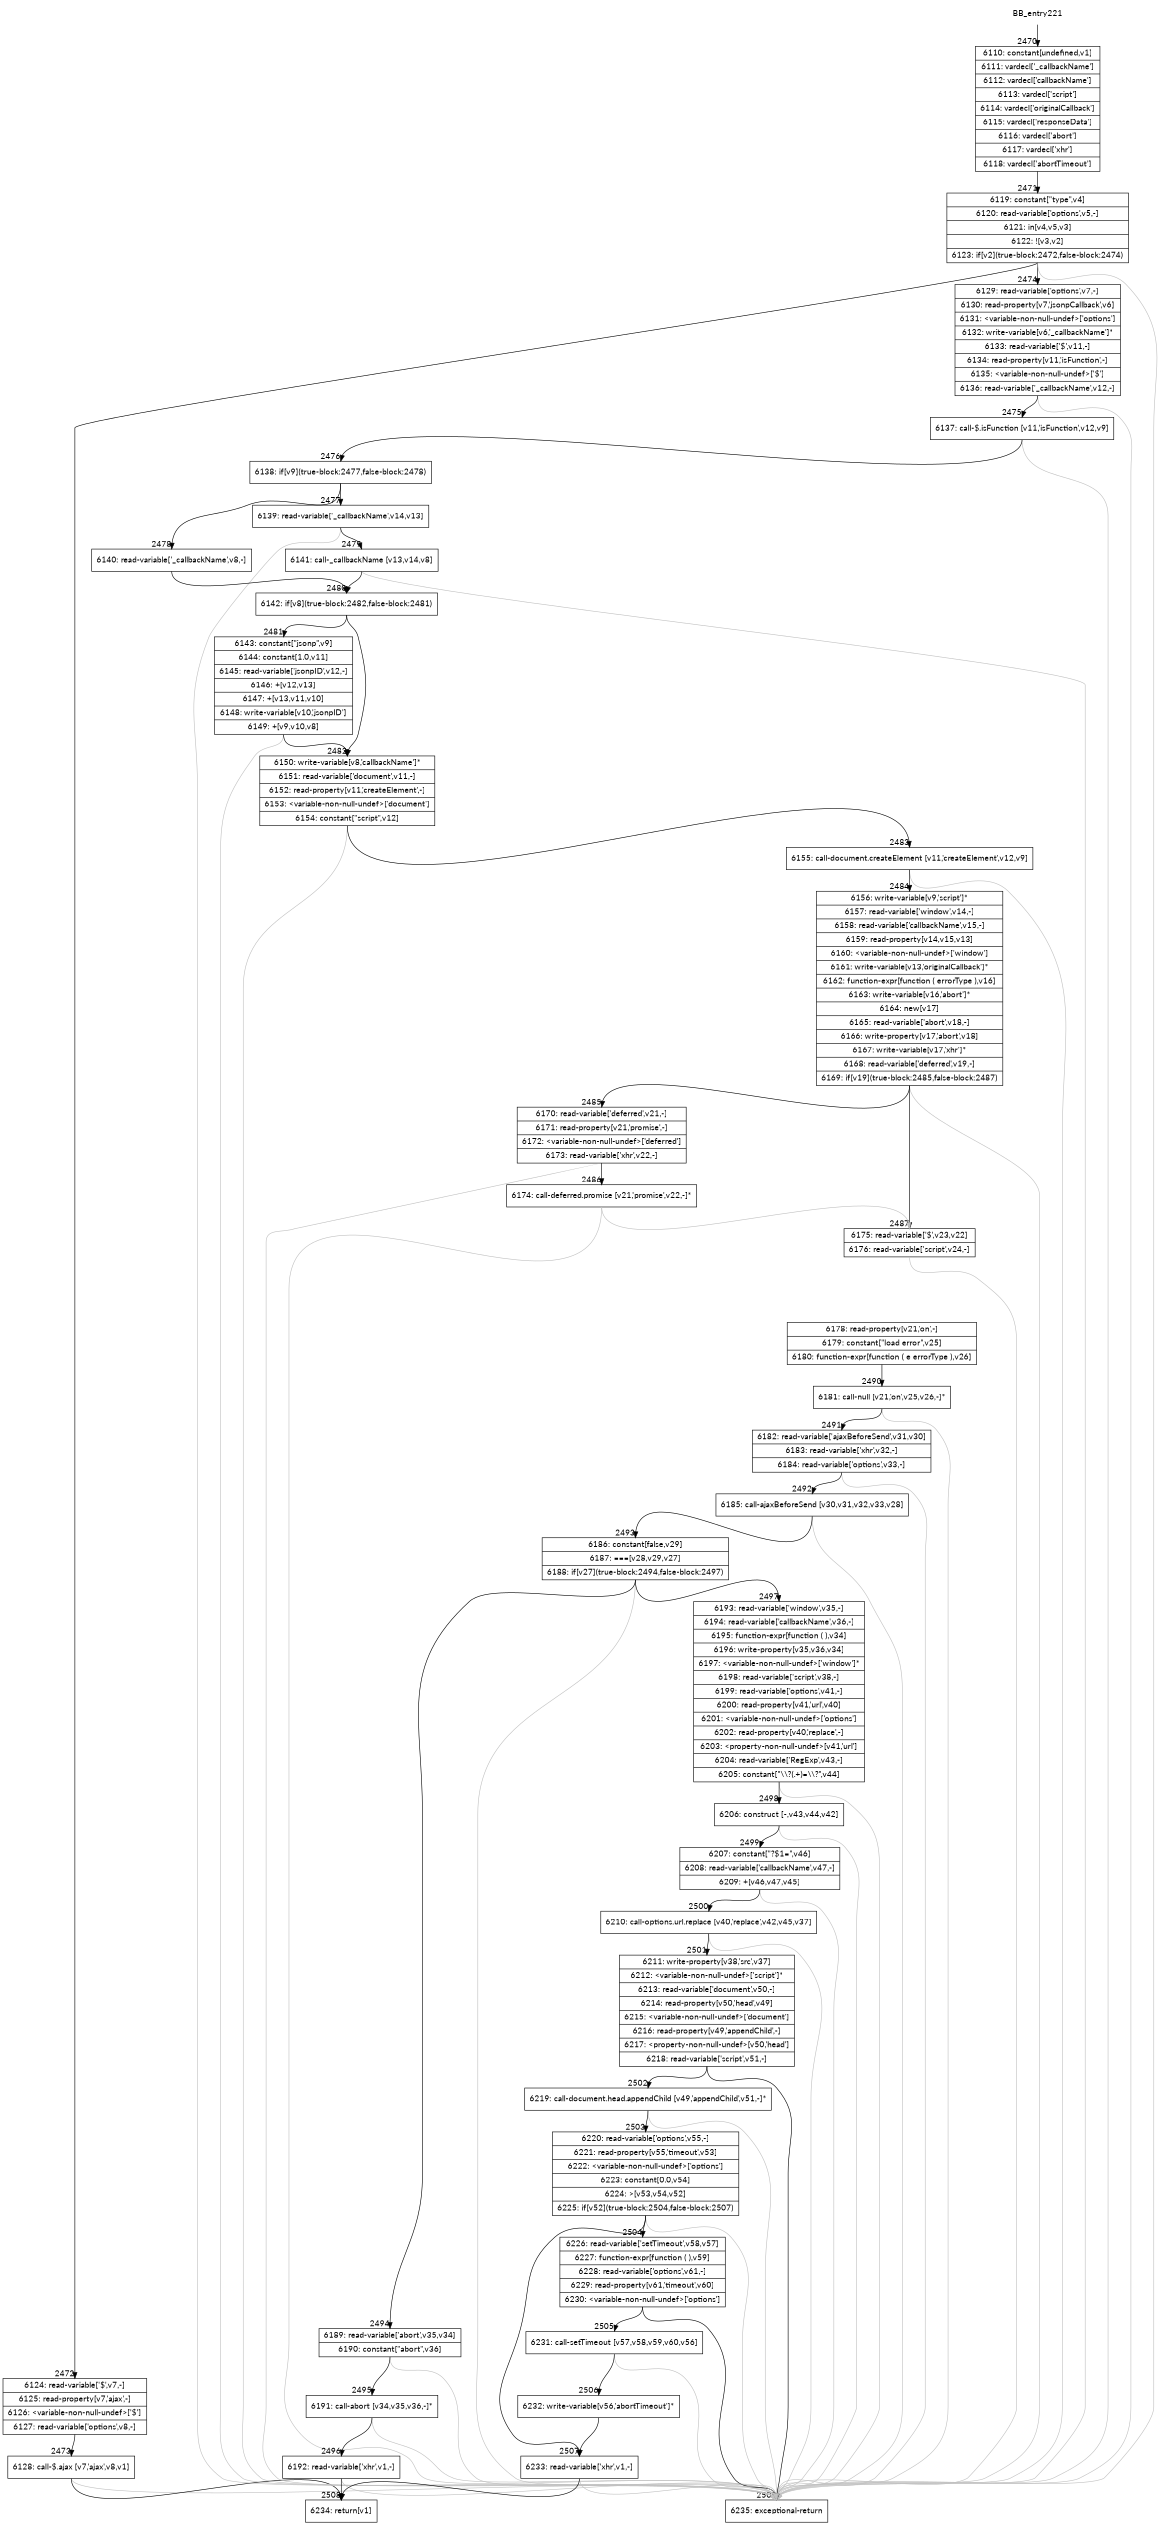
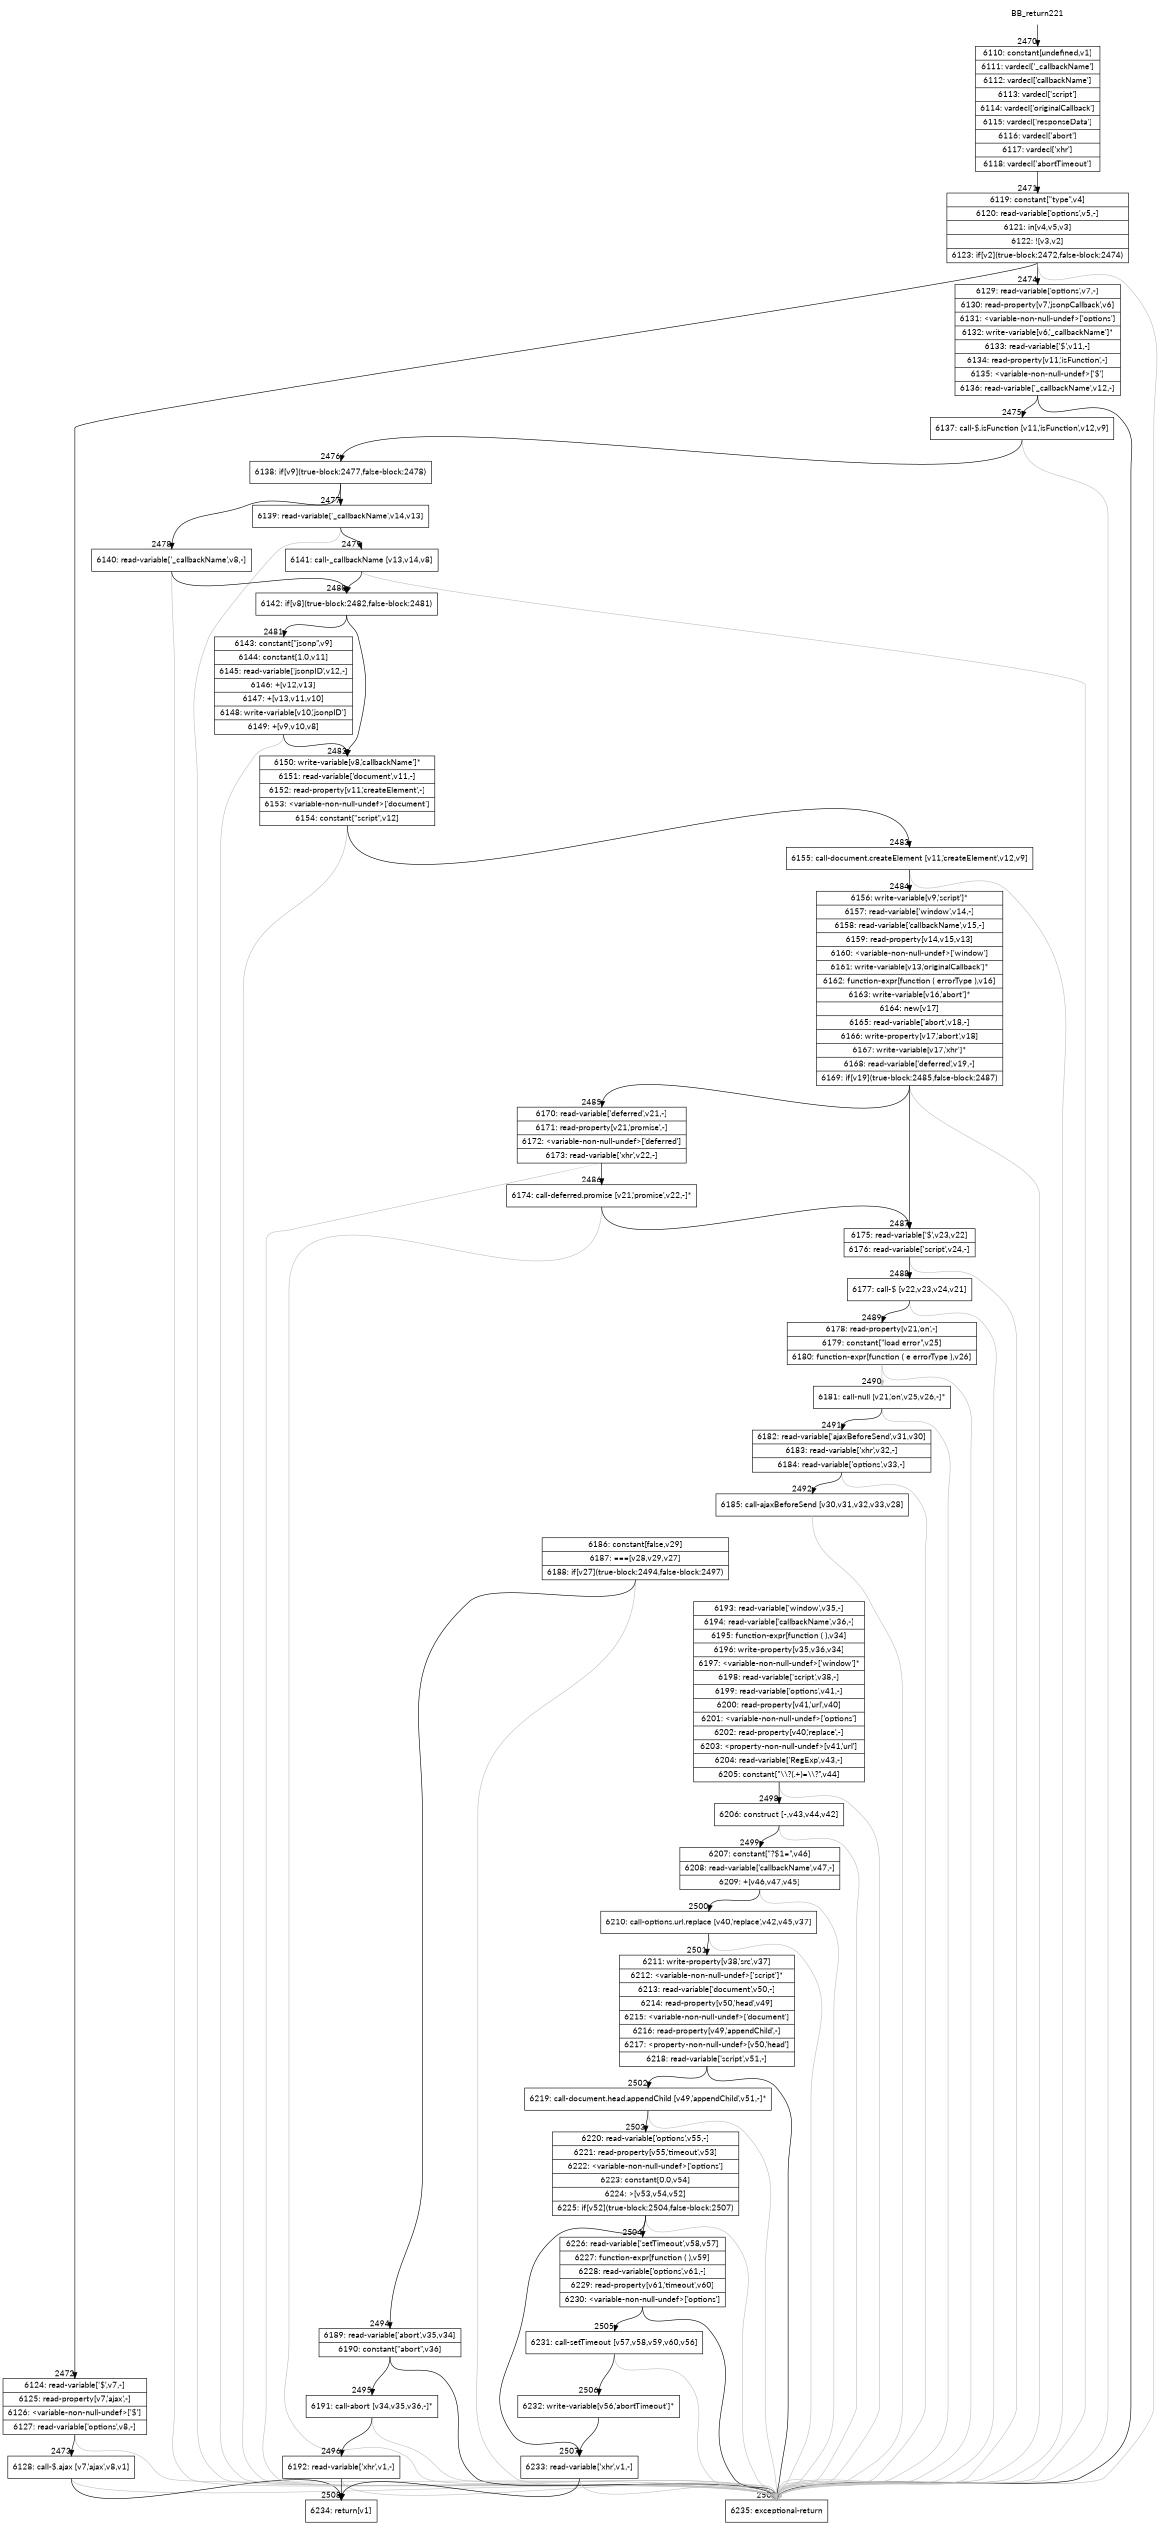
node "BB_entry221": label "BB_entry221" -> "BB_return221"
edge "6174: call-deferred.promise [v21,'promise',v22,-]*" -> "6175: read-variable['$',v23,v22]": color gray -> black
node "6177: call-$ [v22,v23,v24,v21]": added
edge "6178: read-property[v21,'on',-]" -> "6181: call-null [v21,'on',v25,v26,-]*": color black -> gray
edge "6185: call-ajaxBeforeSend [v30,v31,v32,v33,v28]" -> "6186: constant[false,v29]": removed
edge "6129: read-variable['options',v7,-]" -> "6235: exceptional-return": color gray -> black
edge "6186: constant[false,v29]" -> "6193: read-variable['window',v35,-]": removed
edge "6140: read-variable['_callbackName',v8,-]" -> "6235: exceptional-return": added
edge "6178: read-property[v21,'on',-]" -> "6235: exceptional-return": added
edge "6189: read-variable['abort',v35,v34]" -> "6235: exceptional-return": color gray -> black
edge "6124: read-variable['$',v7,-]" -> "6235: exceptional-return": added
